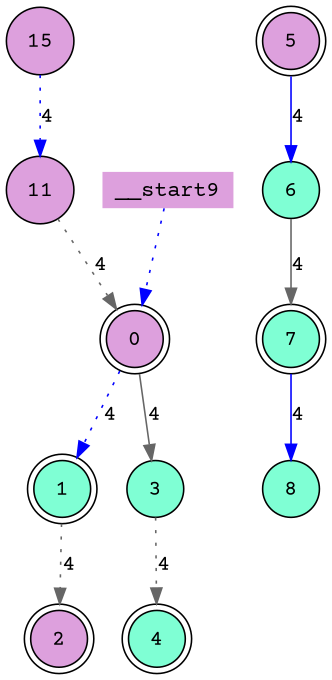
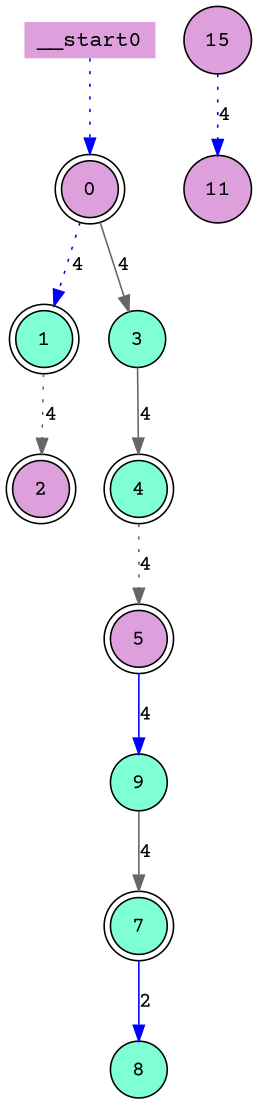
node "__start9": label "__start9" -> "__start0"
node "6": label "6" -> "9"
edge "11" -> "0": removed, label "4"
edge "7" -> "8": label "4" -> "2"
edge "3" -> "4": style dotted -> solid
edge "4" -> "5": added, label "4"
